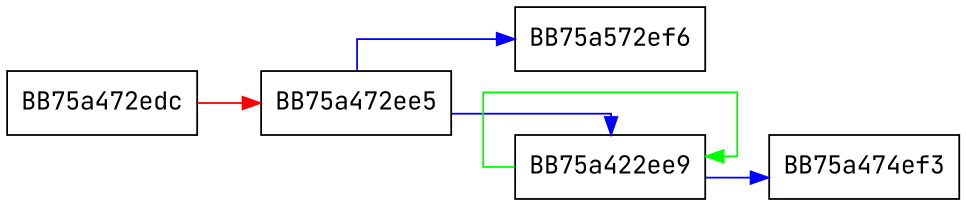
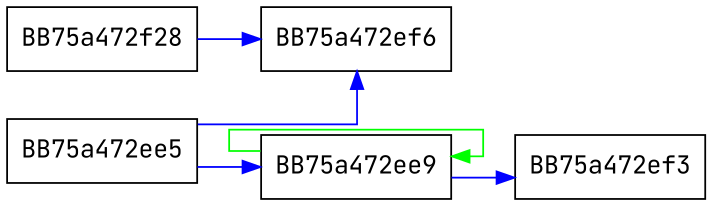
node "BB75a472f28": added
node "BB75a572ef6": label "BB75a572ef6" -> "BB75a472ef6"
node "BB75a472edc": removed
node "BB75a422ee9": label "BB75a422ee9" -> "BB75a472ee9"
node "BB75a474ef3": label "BB75a474ef3" -> "BB75a472ef3"
